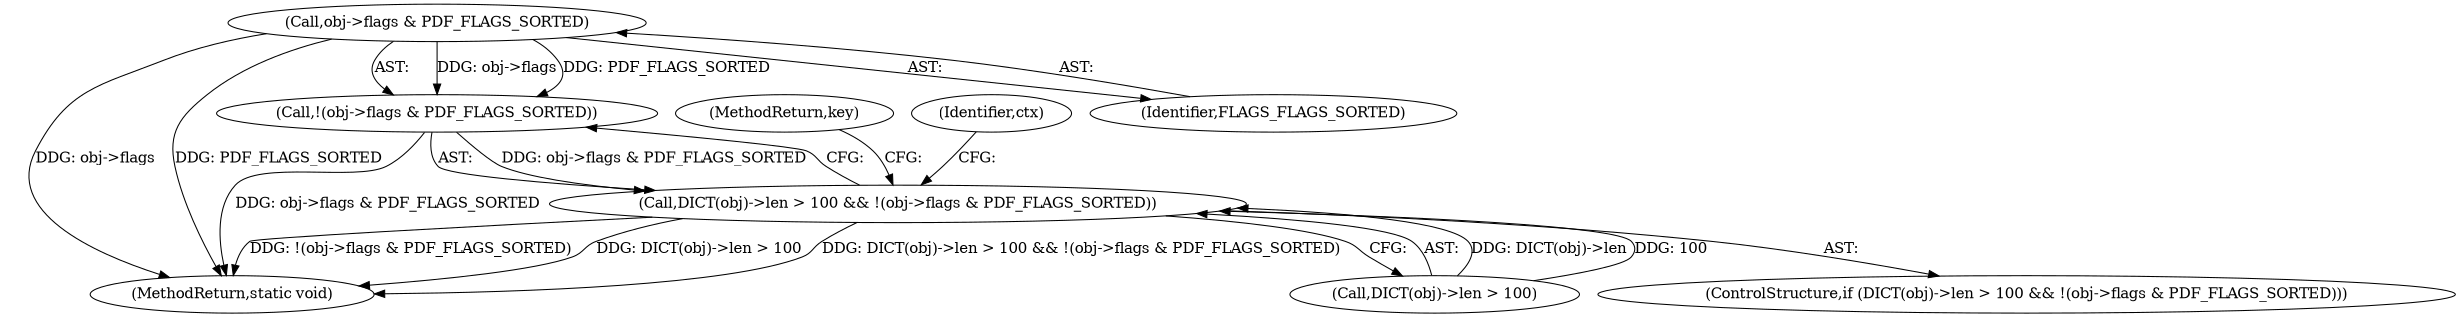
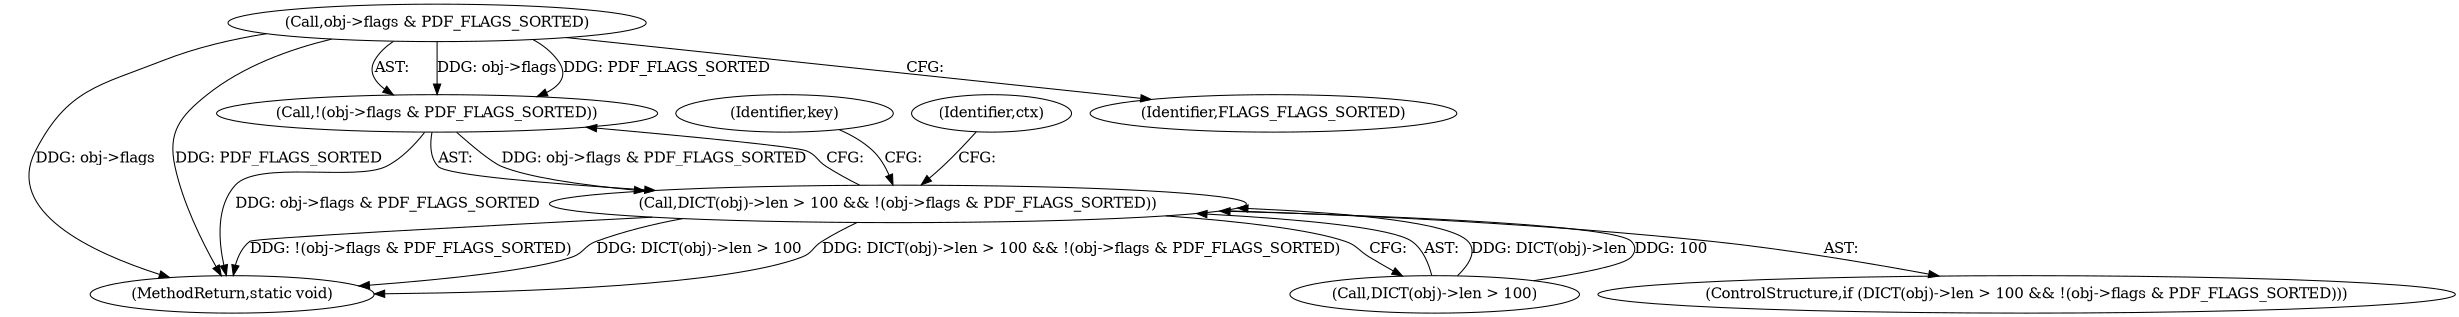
edge "(Identifier,FLAGS_FLAGS_SORTED)" -> "(Call,obj->flags & PDF_FLAGS_SORTED)": removed, label "AST:"
edge "(Call,obj->flags & PDF_FLAGS_SORTED)" -> "(Identifier,FLAGS_FLAGS_SORTED)": label "AST: " -> "CFG: "
node "(MethodReturn,key)": label "(MethodReturn,key)" -> "(Identifier,key)"
